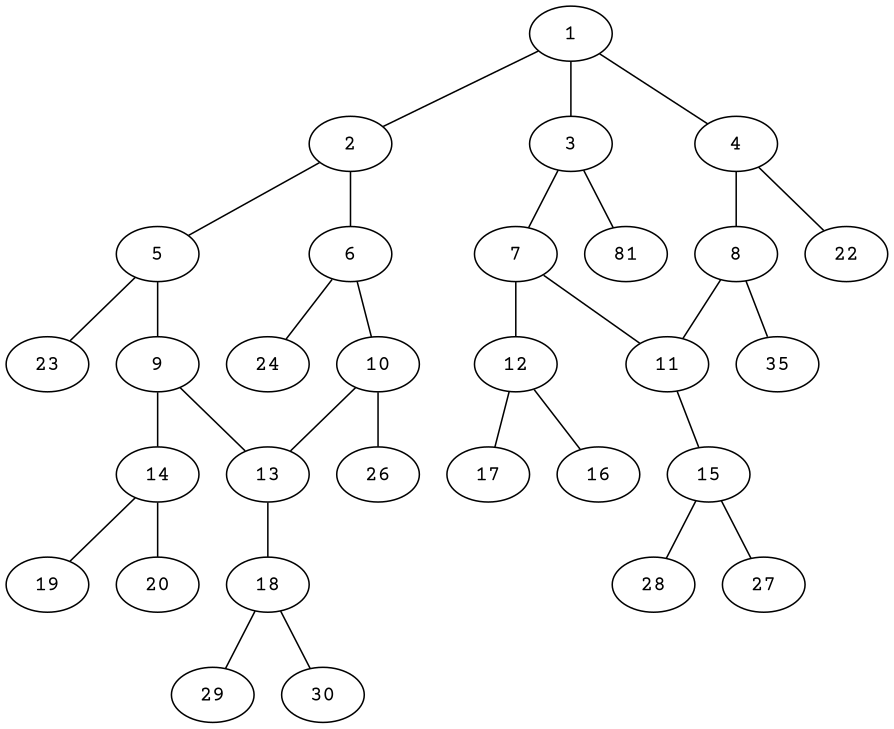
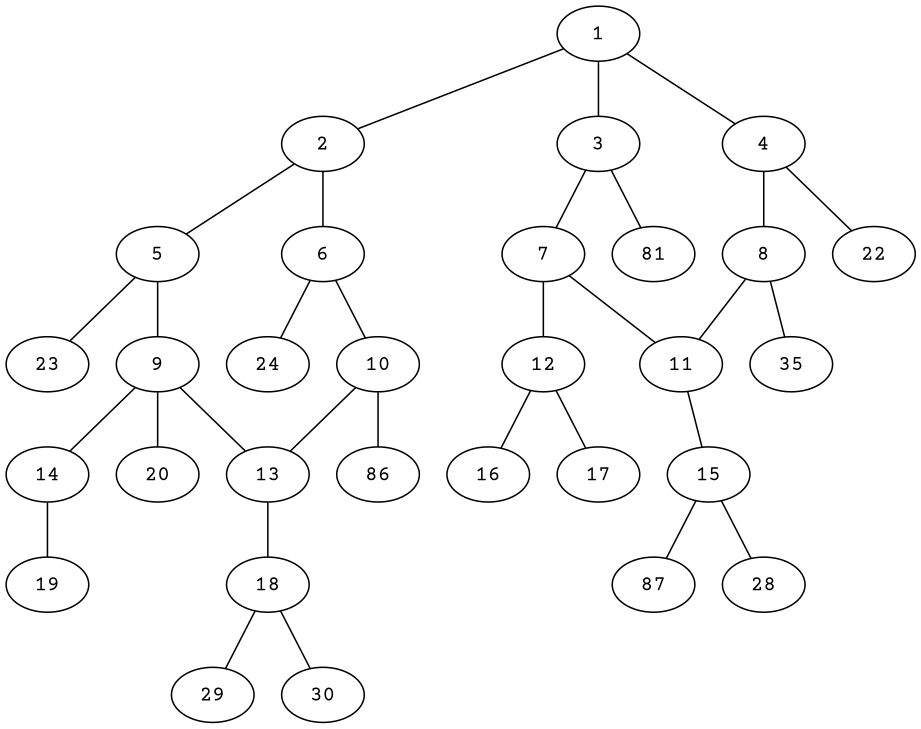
node "26": label "26" -> "86"
edge "14" -- "20": now "9" -- "20"
node "27": label "27" -> "87"
